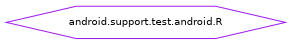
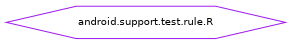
node "android.support.test.android.R": label "android.support.test.android.R" -> "android.support.test.rule.R"
